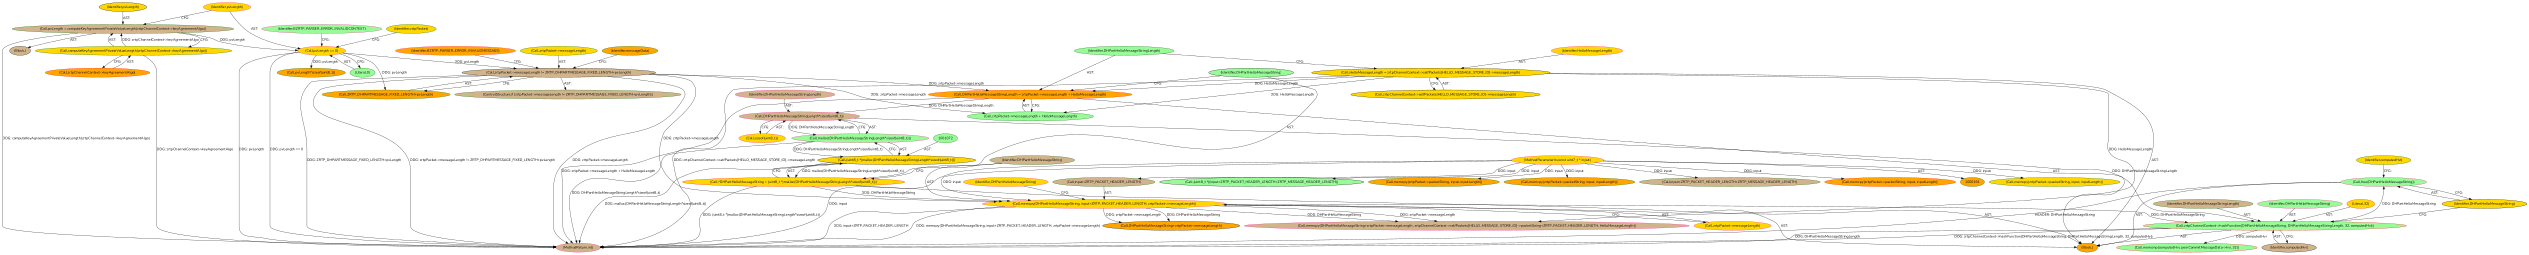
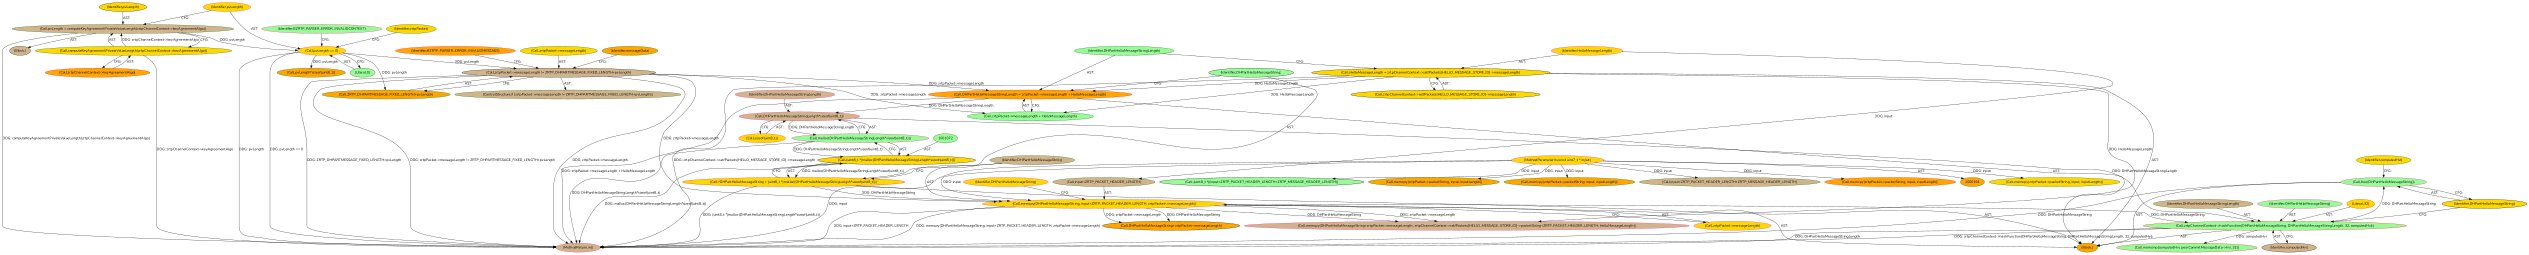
edge "(MethodParameterIn,const uint7_t * input)" -> "(Call,input+ZRTP_PACKET_HEADER_LENGTH)": now "(Identifier,HelloMessageLength)" -> "(Call,input+ZRTP_PACKET_HEADER_LENGTH)"
edge "(Call,free(DHPartHelloMessageString))" -> "(MethodReturn,int)": label "HEADER: DHPartHelloMessageString" -> "DDG: DHPartHelloMessageString"
